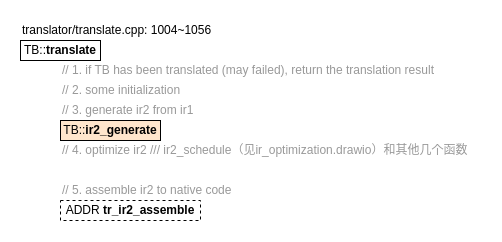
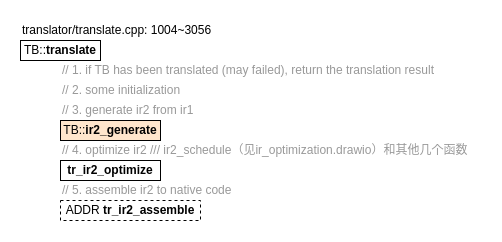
node "translator/translate.cpp: 1004~1056": label "translator/translate.cpp: 1004~1056" -> "translator/translate.cpp: 1004~3056"
node "tr_ir2_optimize": added
